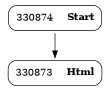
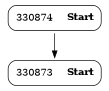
node "330873": text "Html" -> "Start"
